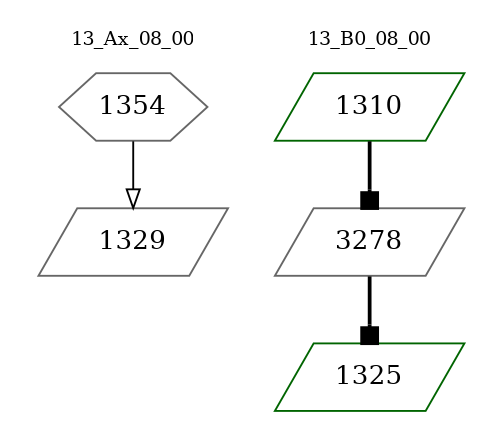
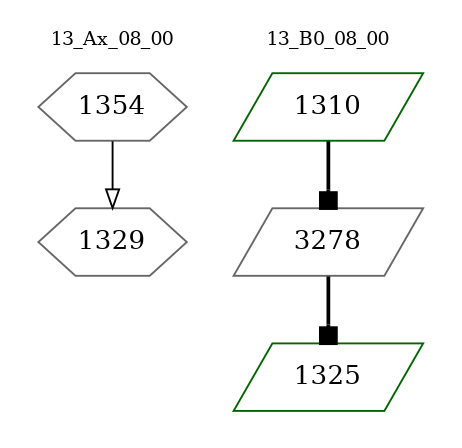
node "1329": shape parallelogram -> hexagon
